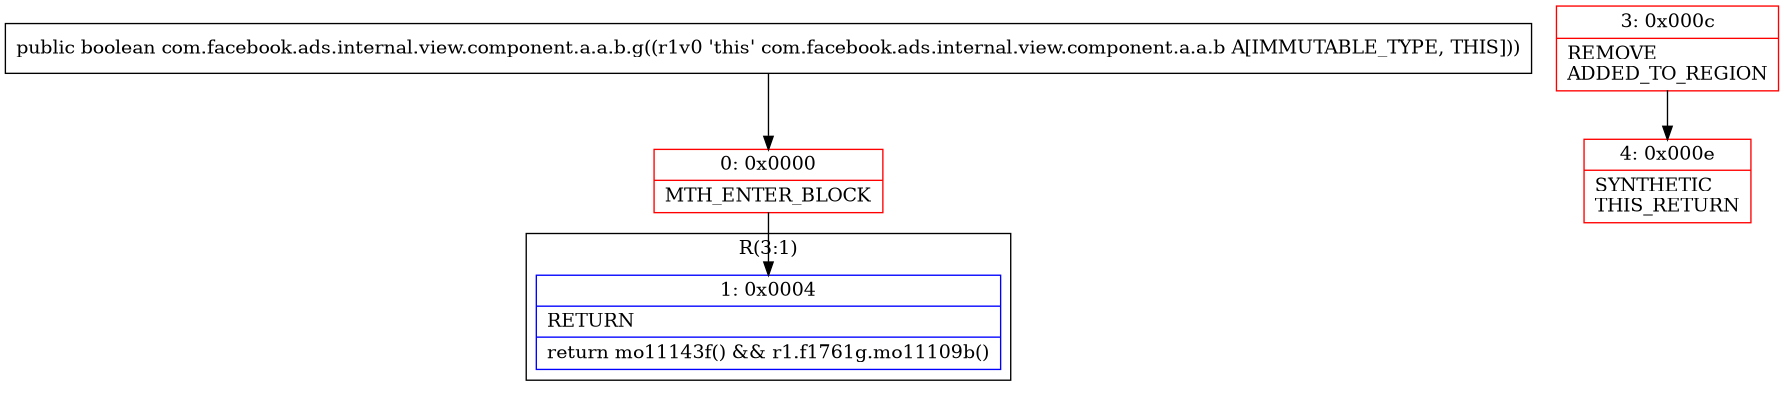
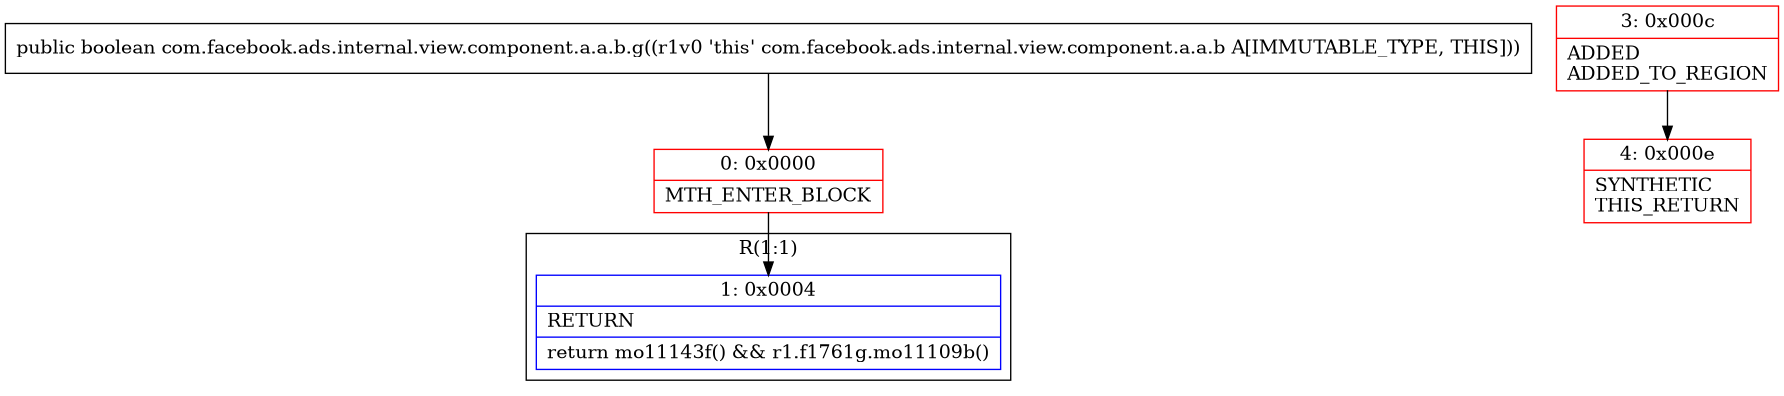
node "3: 0x000c": text "REMOVE" -> "ADDED"
cluster "R(3:1)": label "R(3:1)" -> "R(1:1)"
